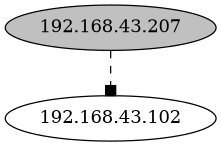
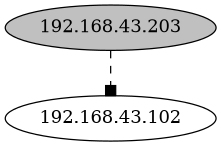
node "192.168.43.207": label "192.168.43.207" -> "192.168.43.203"
